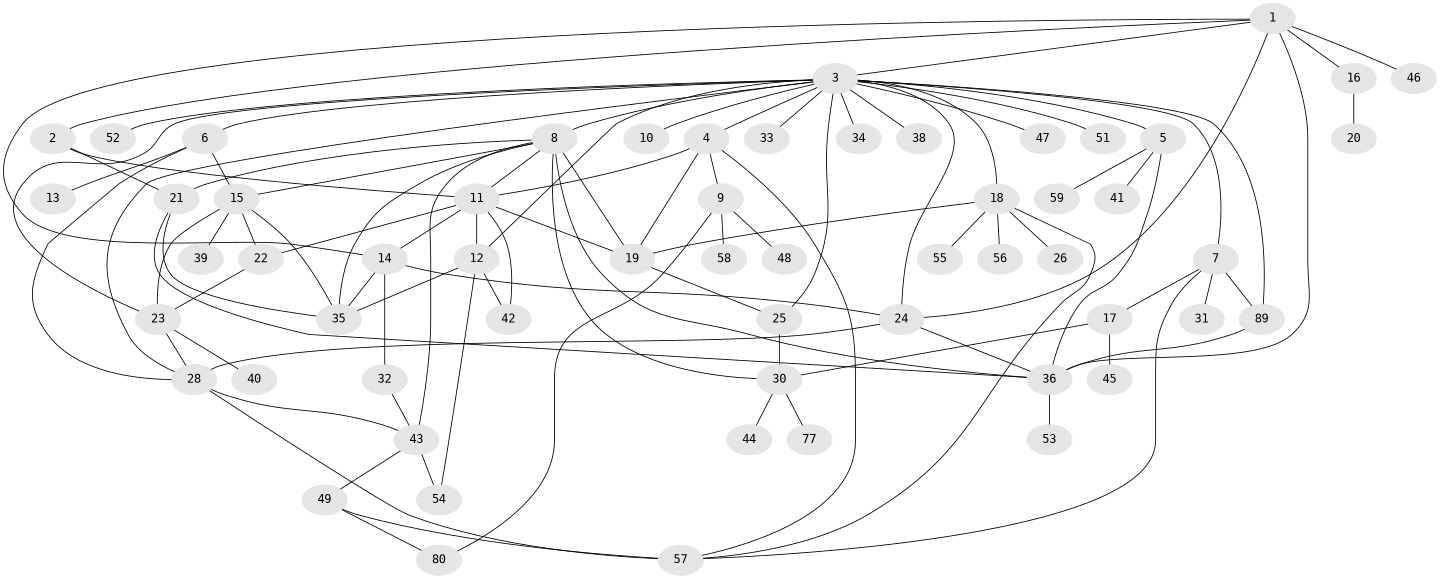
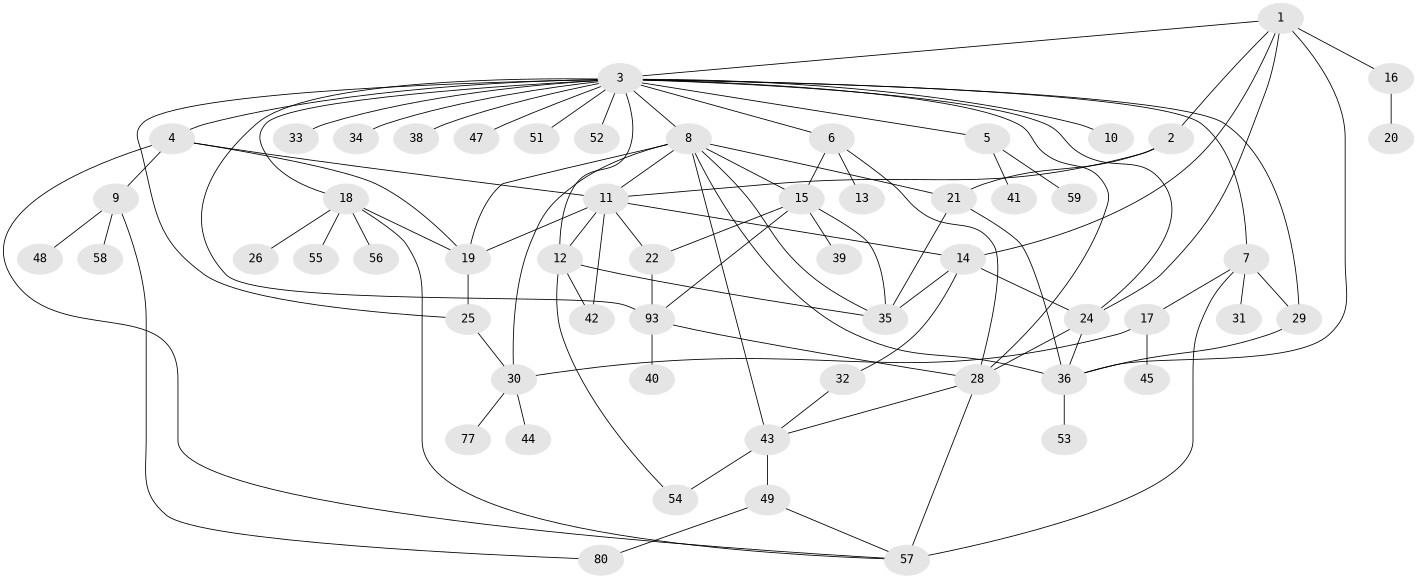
node "46": removed
edge "5" -- "36": removed
node "23": label "23" -> "93"
node "89": label "89" -> "29"
